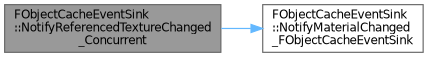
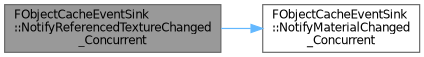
node "FObjectCacheEventSink ::NotifyMaterialChanged _FObjectCacheEventSink": label "FObjectCacheEventSink ::NotifyMaterialChanged _FObjectCacheEventSink" -> "FObjectCacheEventSink ::NotifyMaterialChanged _Concurrent"
